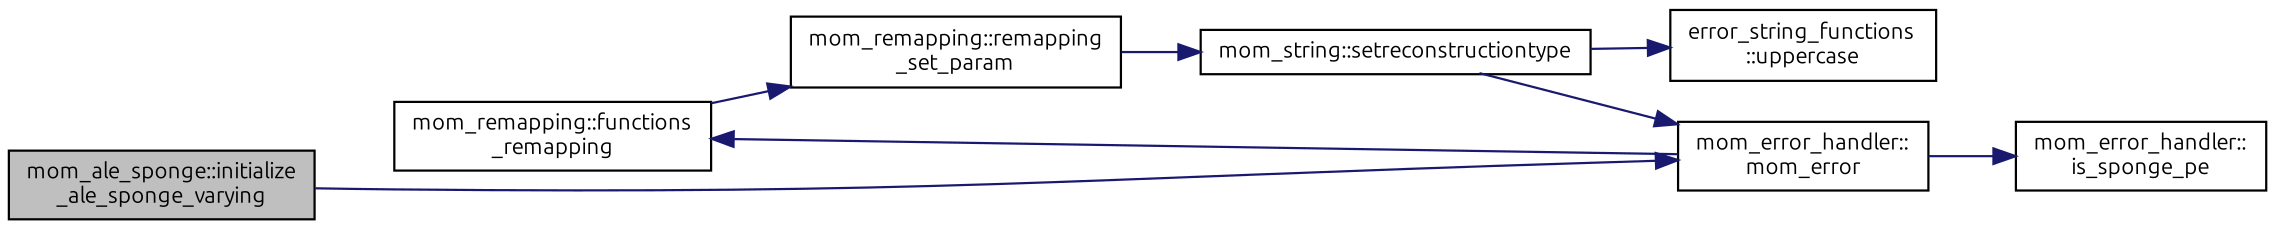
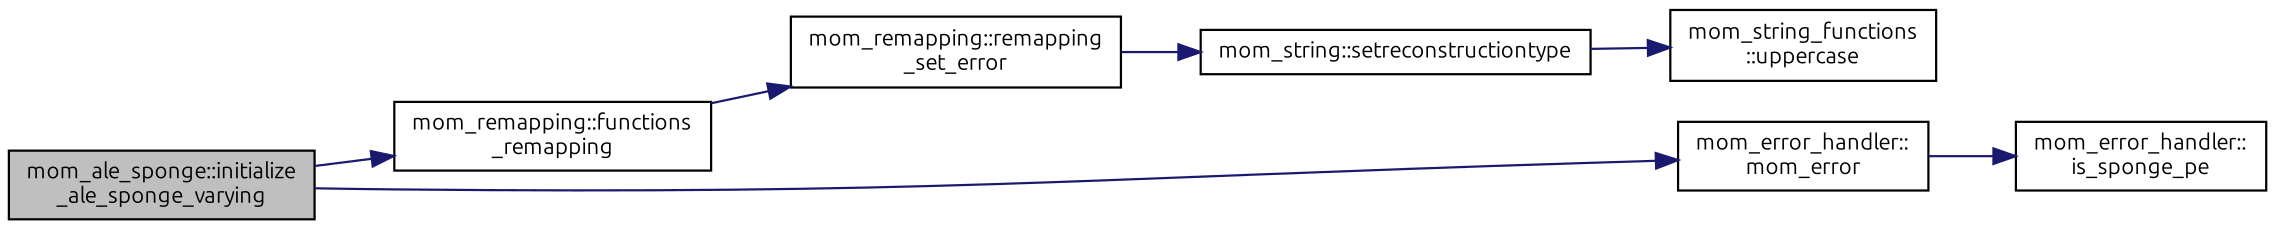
node "error_string_functions ::uppercase": label "error_string_functions ::uppercase" -> "mom_string_functions ::uppercase"
node "mom_remapping::remapping _set_param": label "mom_remapping::remapping _set_param" -> "mom_remapping::remapping _set_error"
edge "mom_string::setreconstructiontype" -> "mom_error_handler:: mom_error": removed
edge "mom_error_handler:: mom_error" -> "mom_remapping::functions _remapping": now "mom_ale_sponge::initialize _ale_sponge_varying" -> "mom_remapping::functions _remapping"
